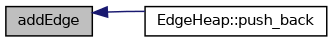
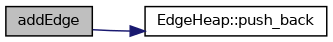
edge "EdgeHeap::push_back" -> "addEdge": reversed
